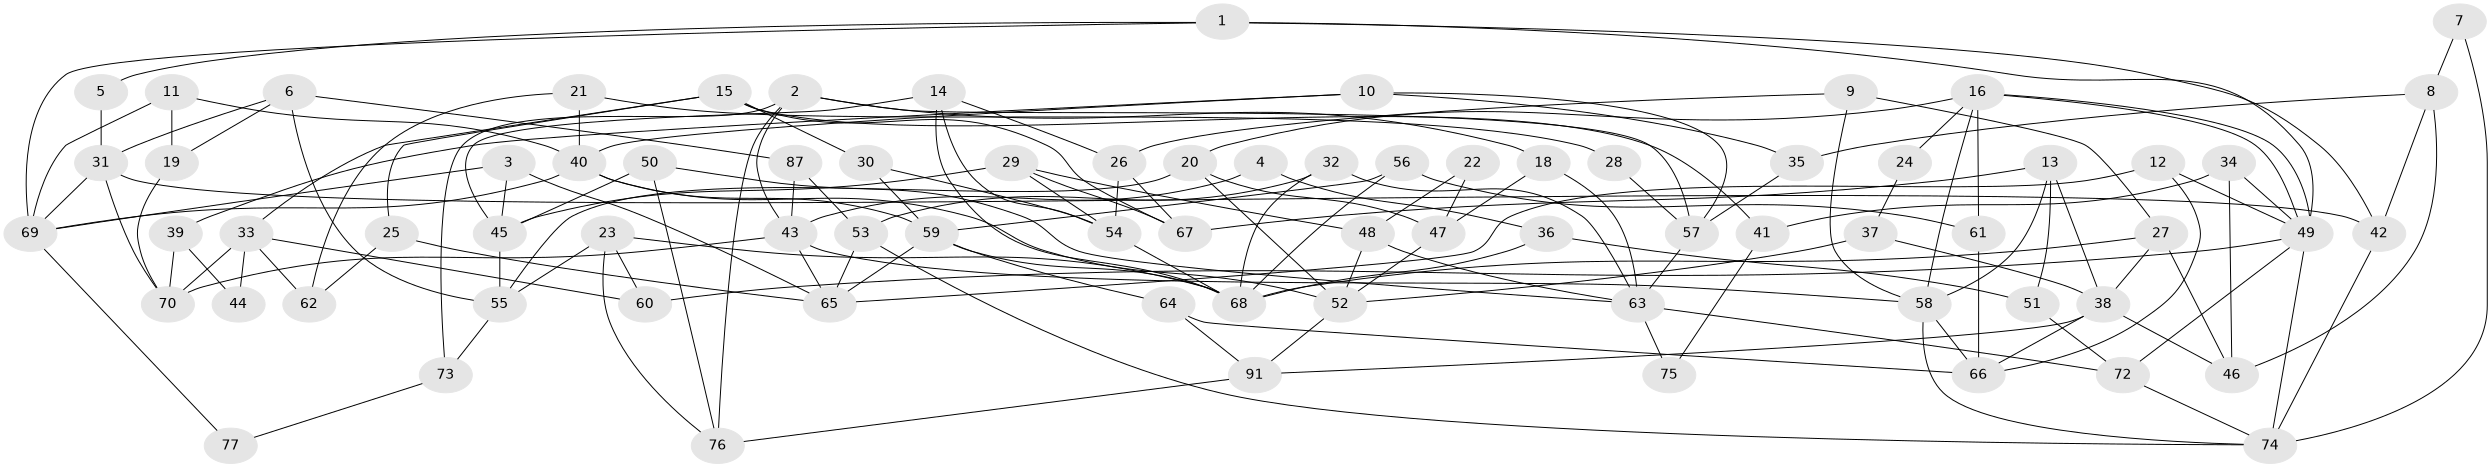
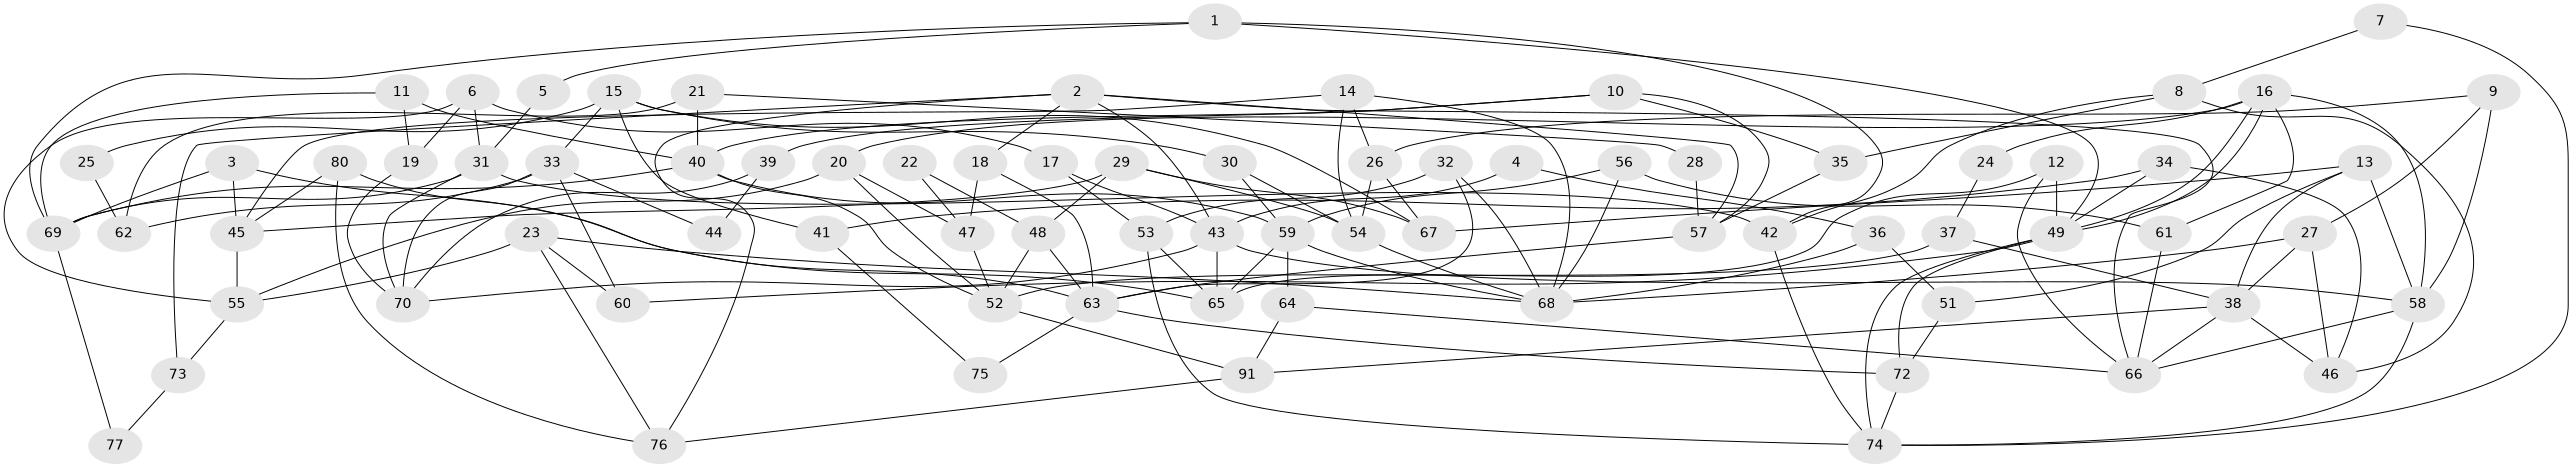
edge "2" -- "66": added
node "50": label "50" -> "80"
node "87": label "87" -> "17"
edge "25" -- "65": removed
